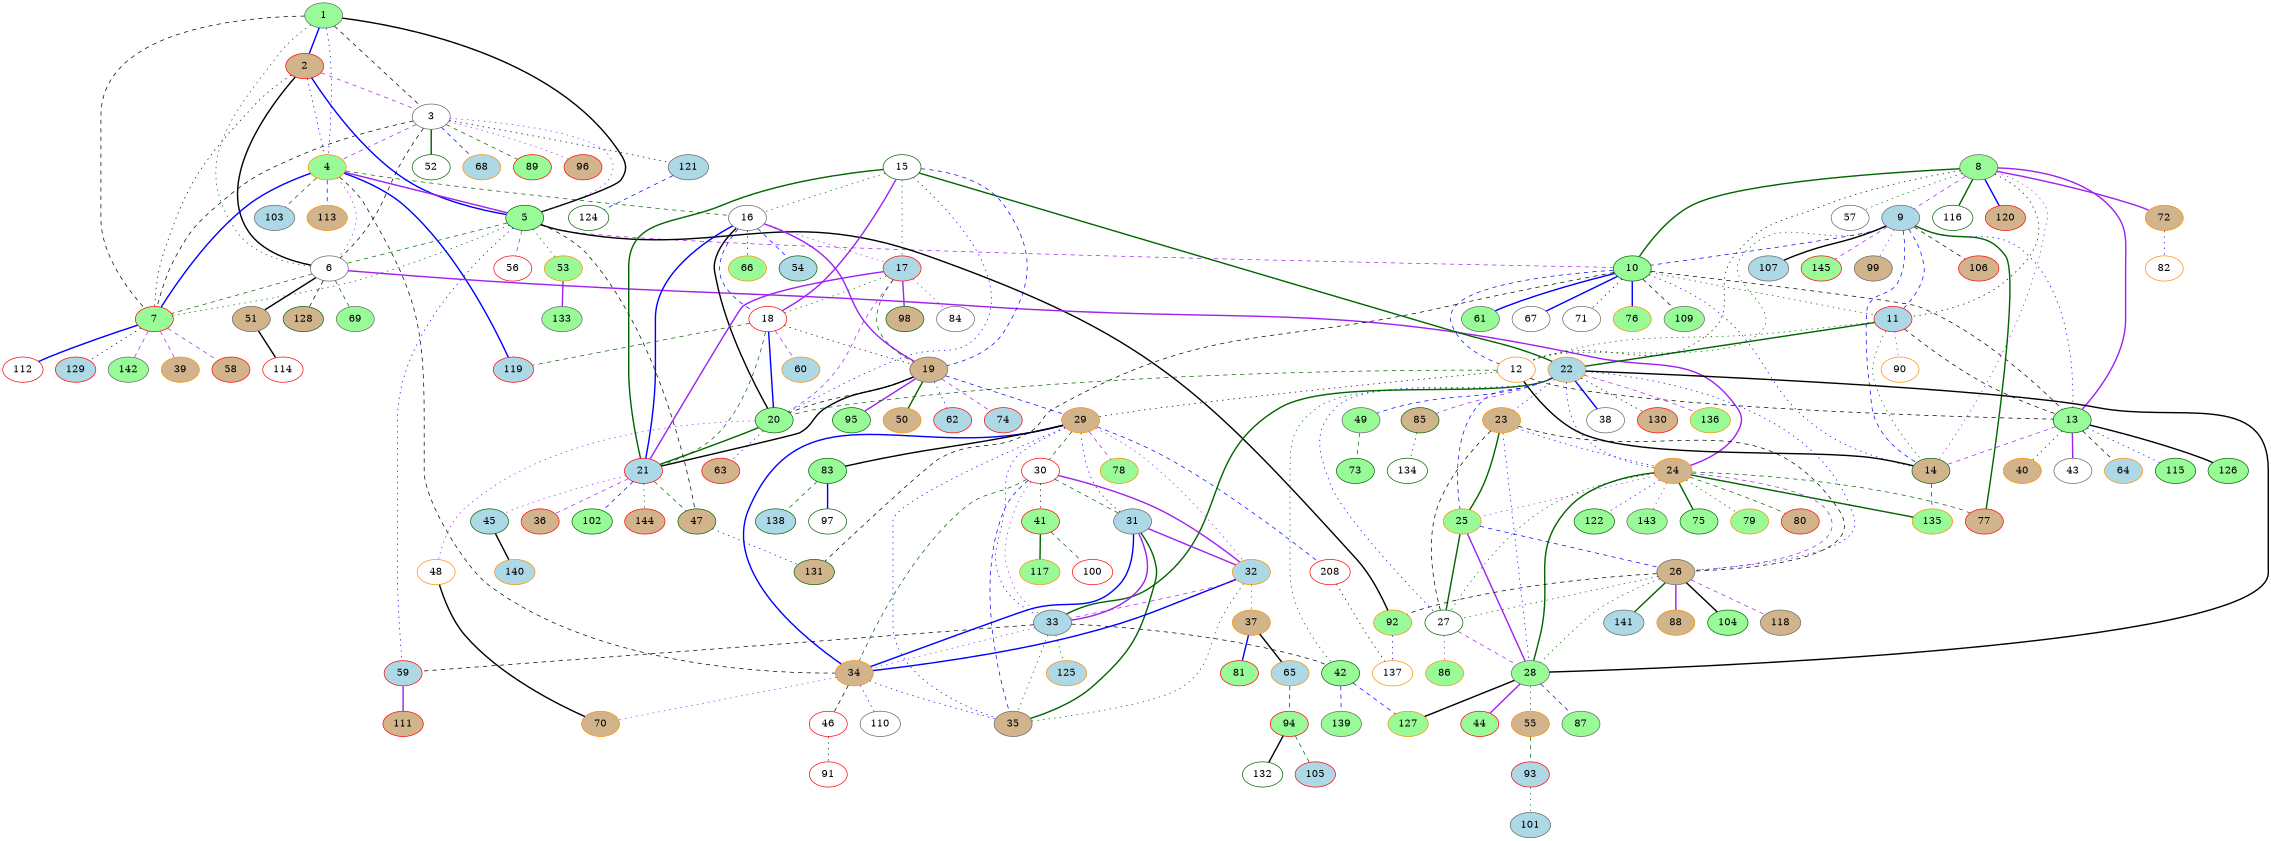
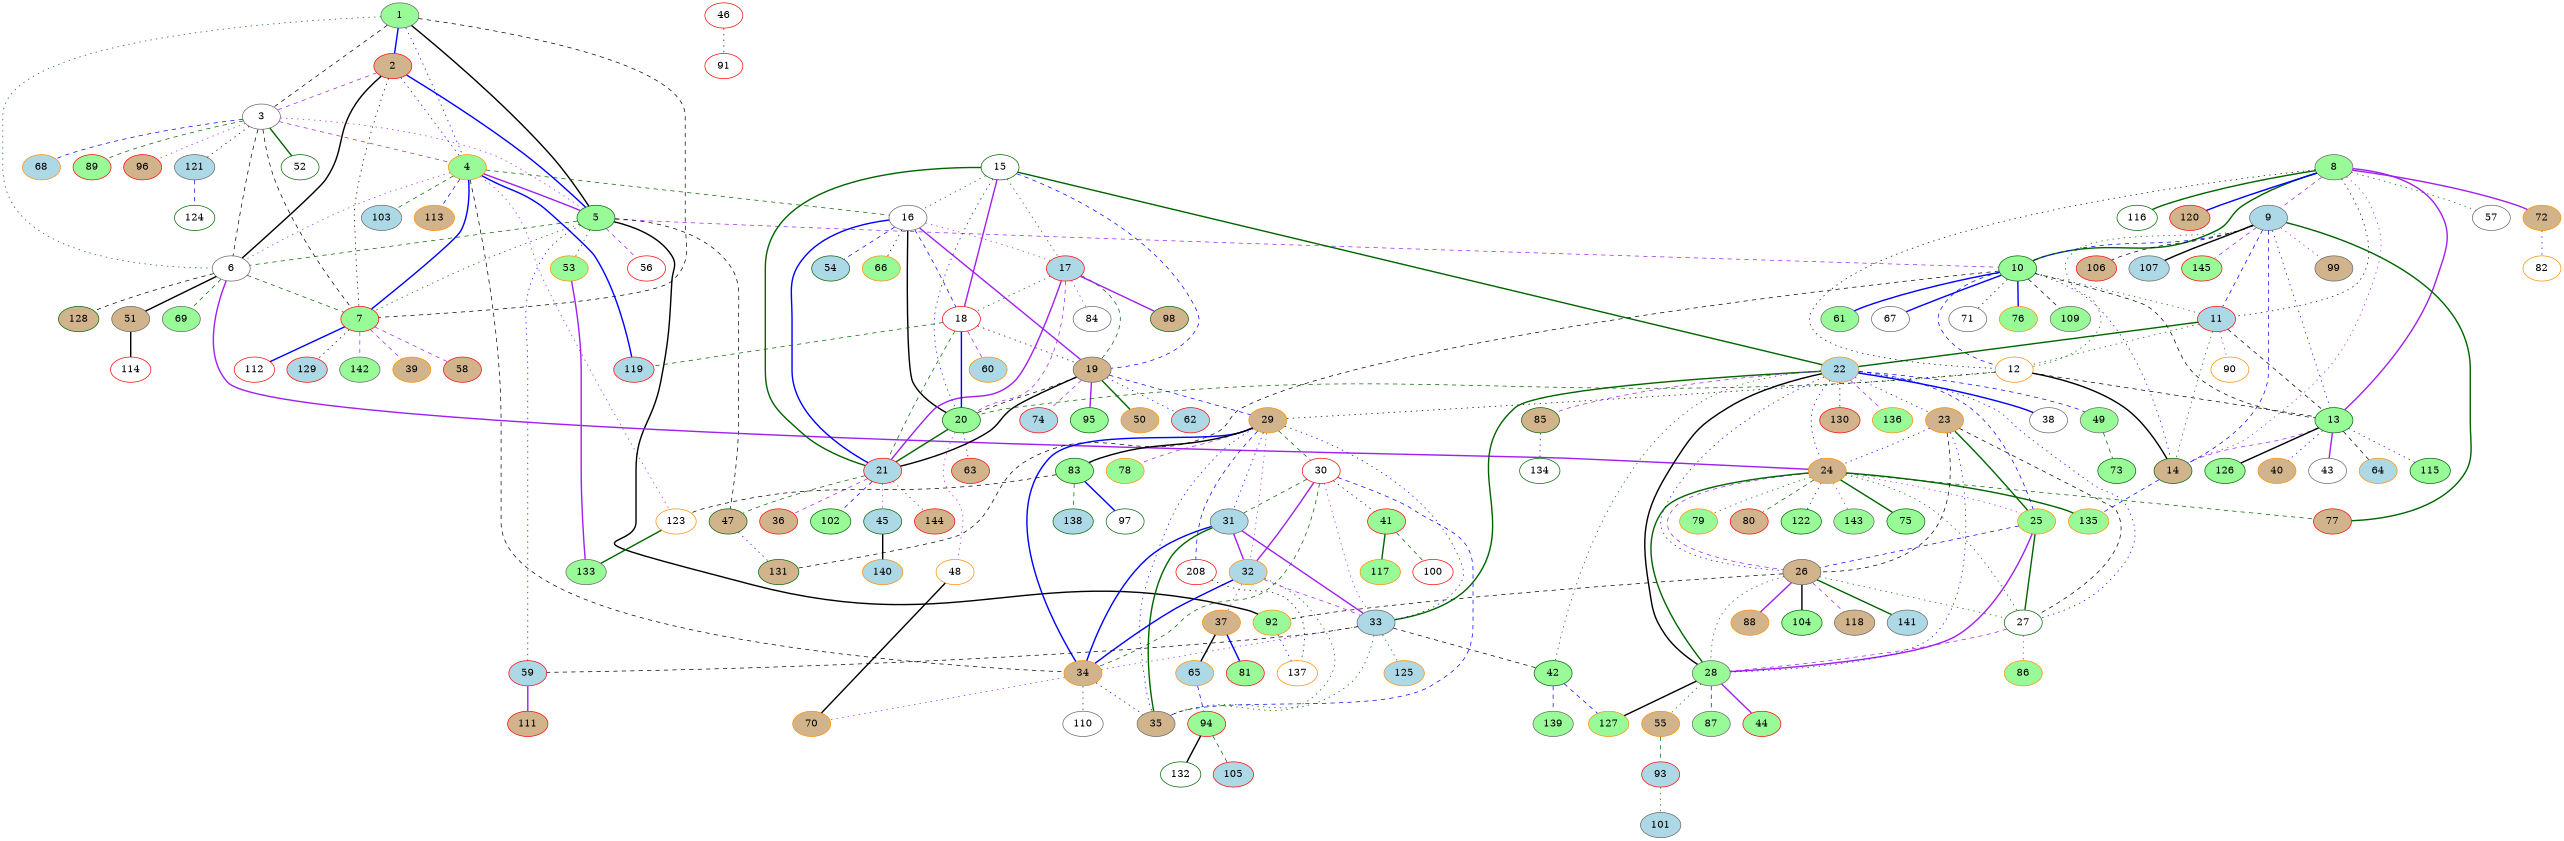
node "123": added
edge "34" -- "46": removed
